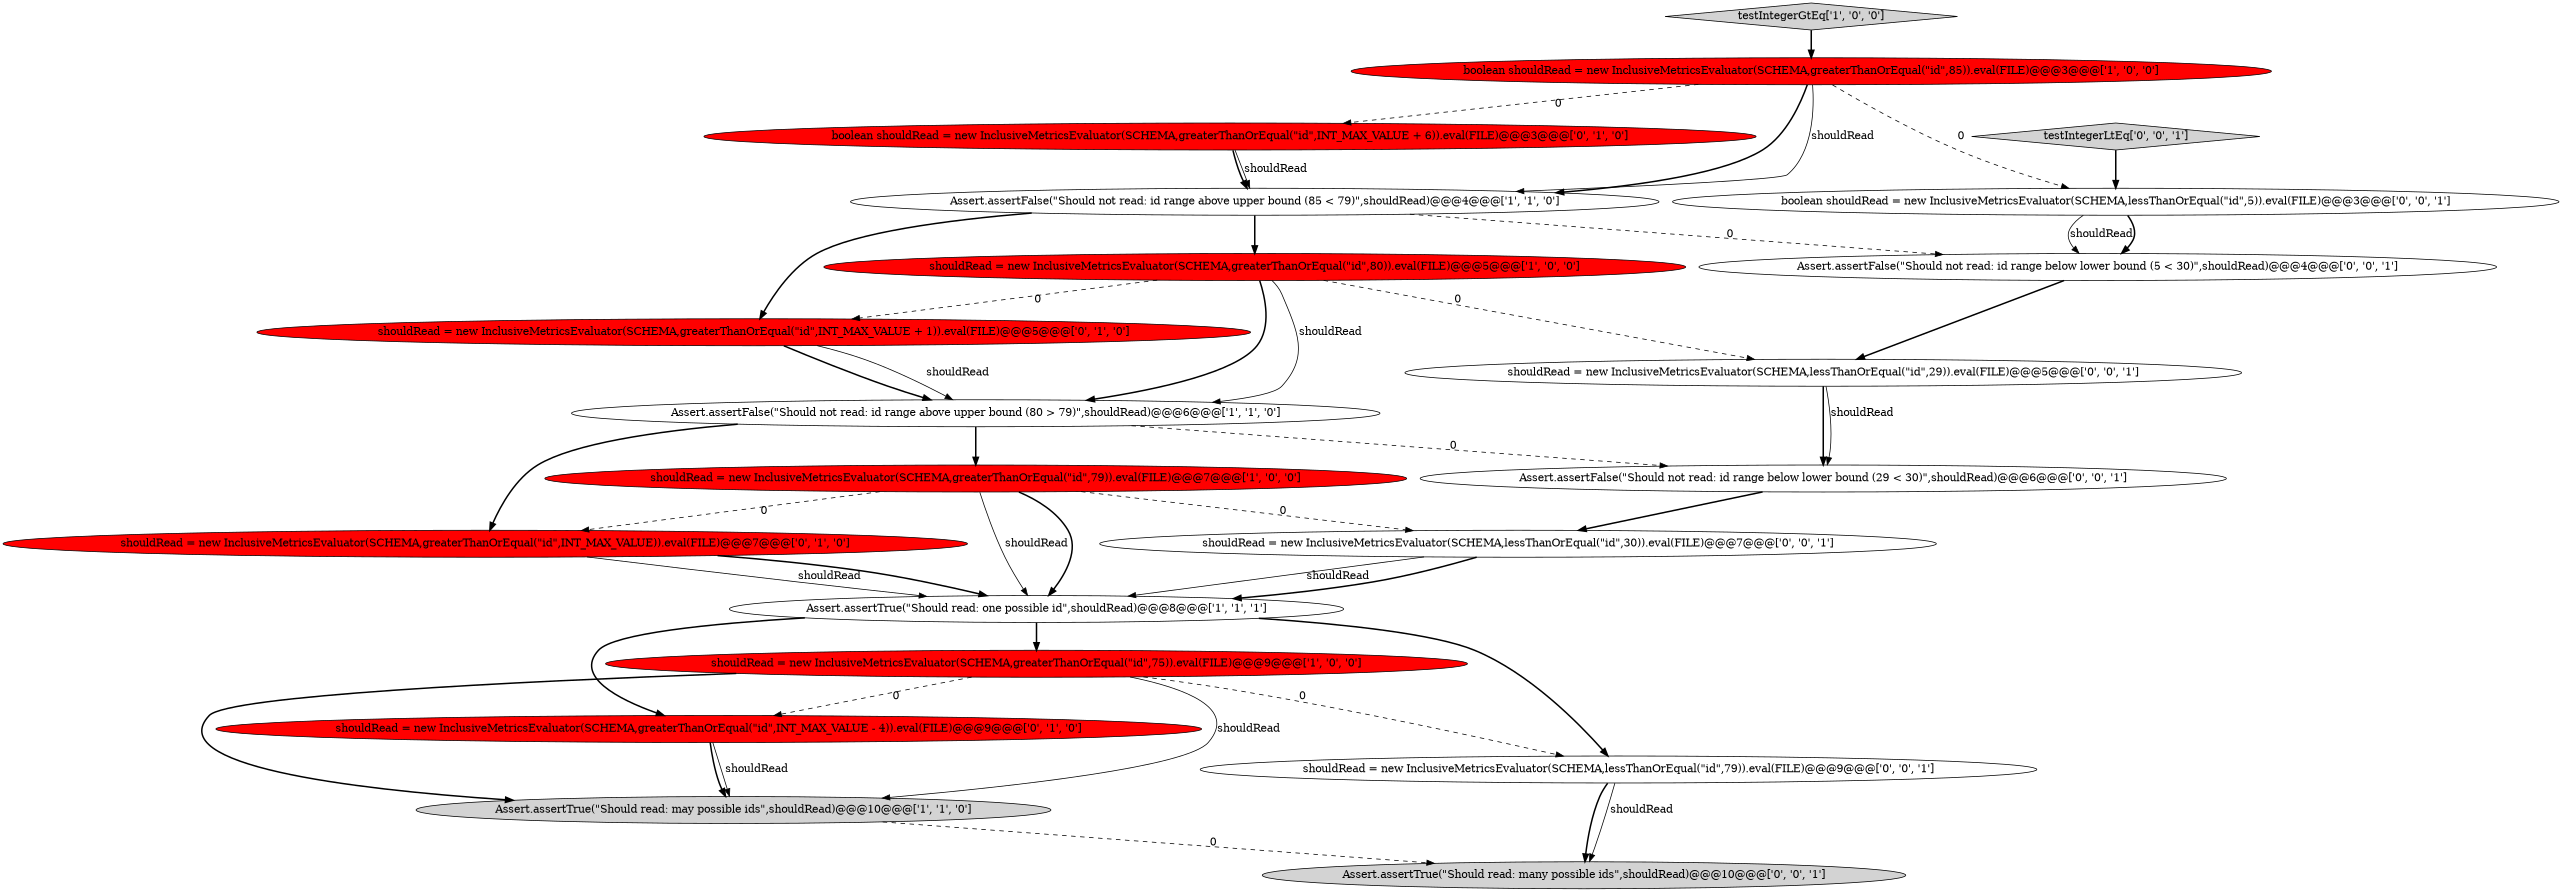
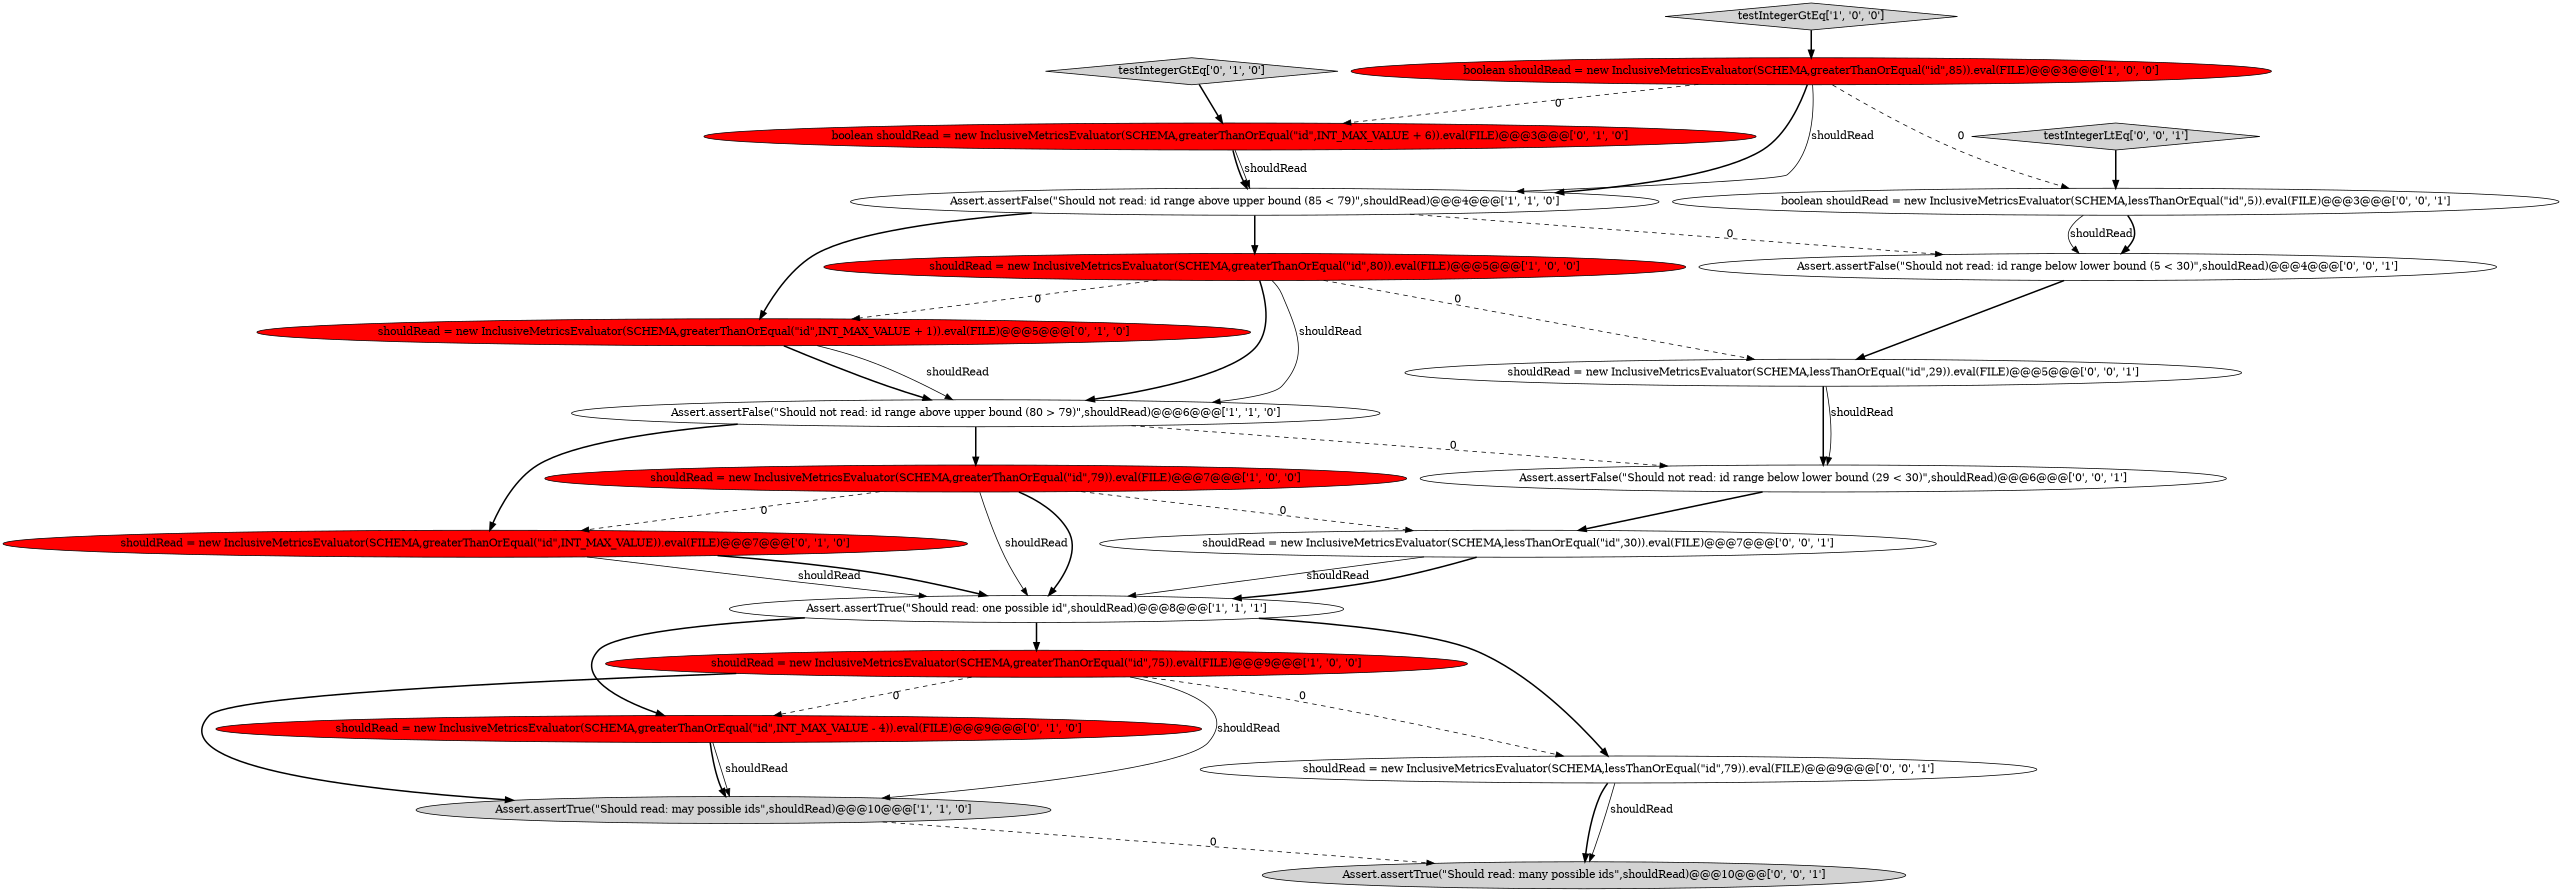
node "testIntegerGtEq['0', '1', '0']": added
